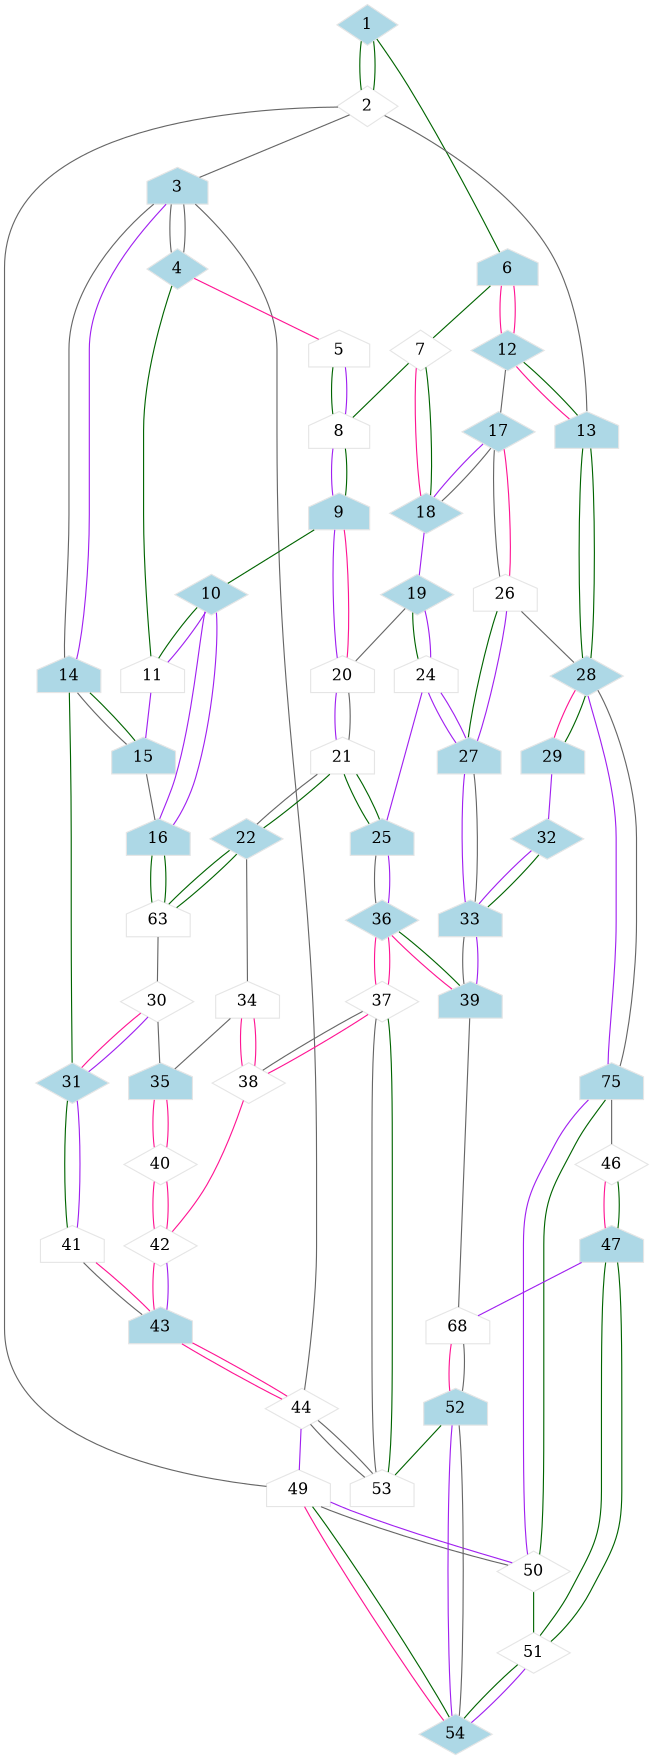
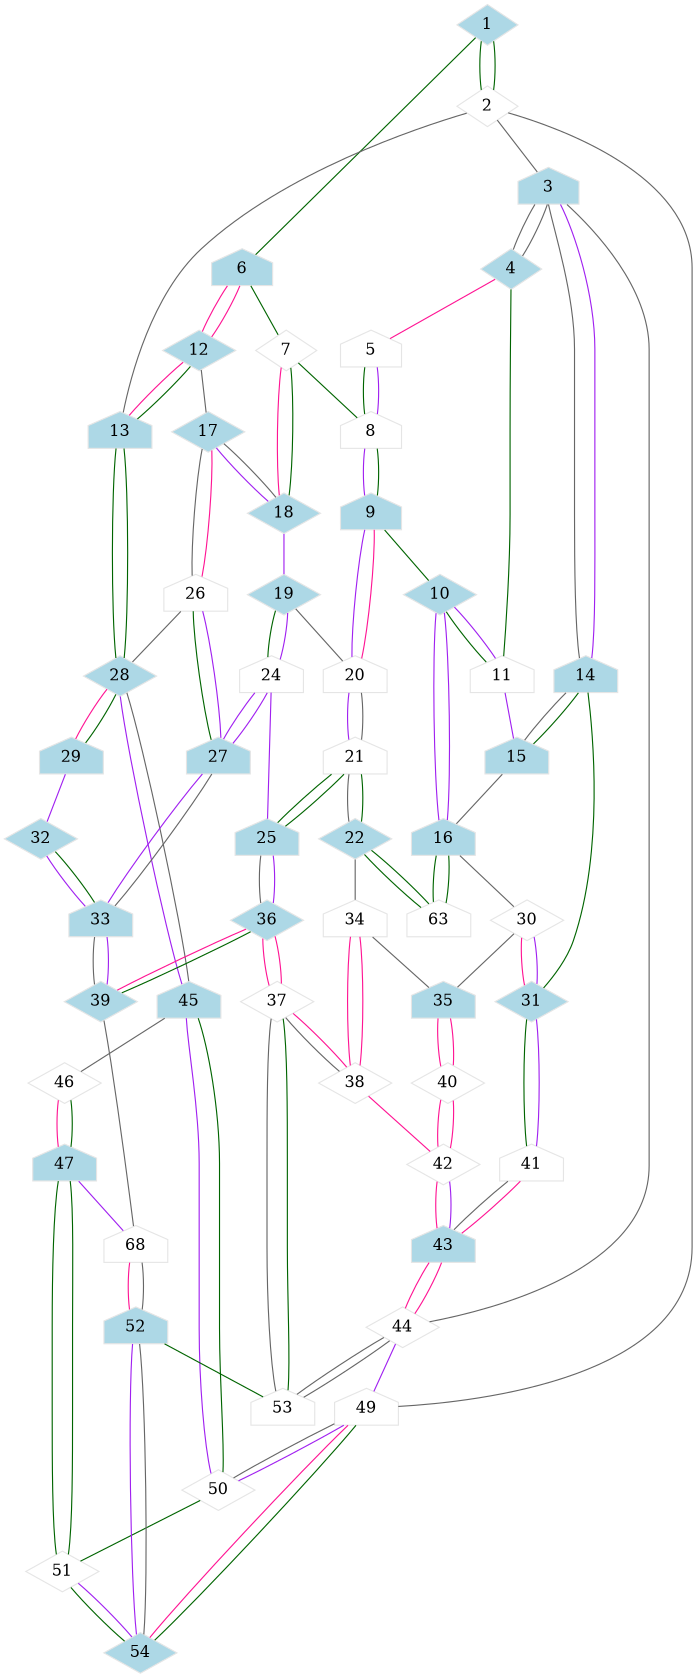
edge "63" -- "30": now "16" -- "30"
node "39": shape house -> diamond
node "75": label "75" -> "45"
